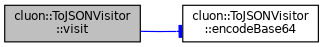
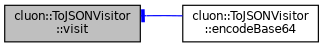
edge "cluon::ToJSONVisitor ::visit" -> "cluon::ToJSONVisitor ::encodeBase64": reversed
